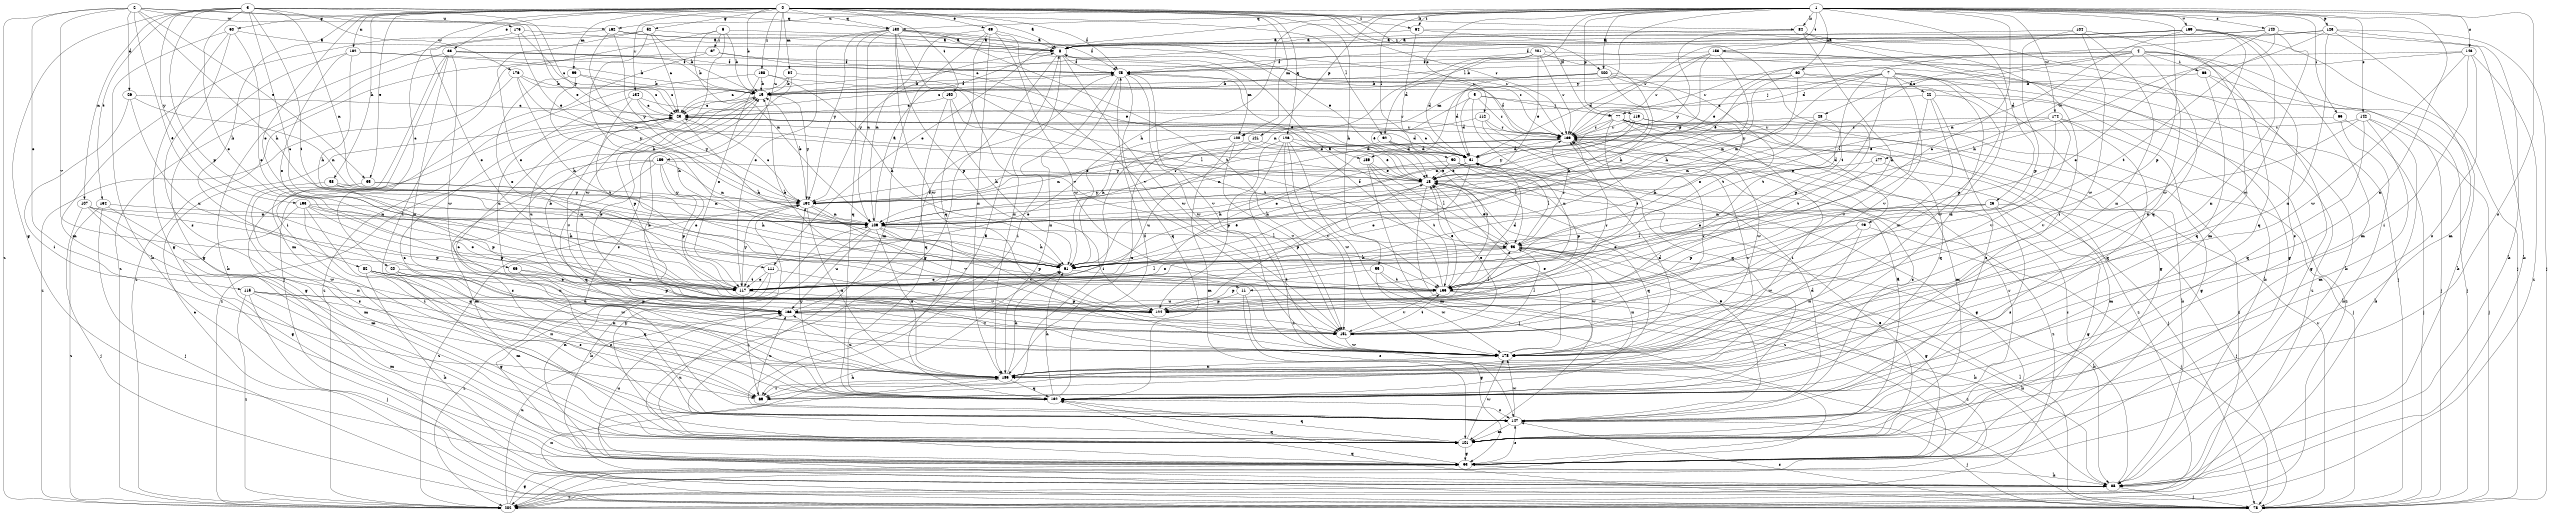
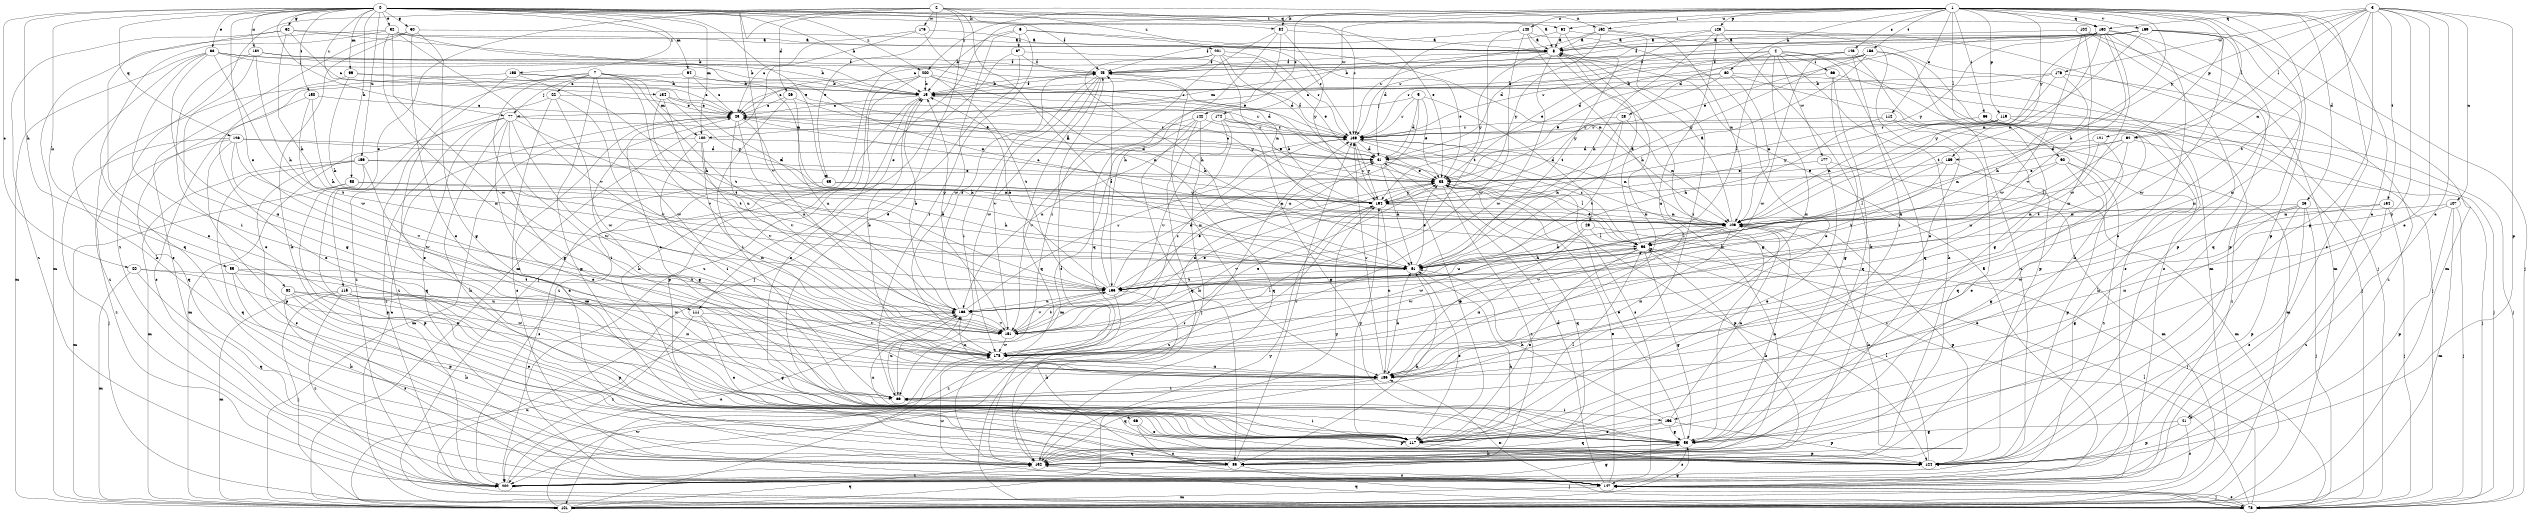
edge "2" -> "201": added, label "z"
node "39": label "39" -> "32"
node "18": label "18" -> "38"
edge "112" -> "101": label "a" -> "m"
node "11": label "11" -> "21"
edge "193" -> "69": reversed
